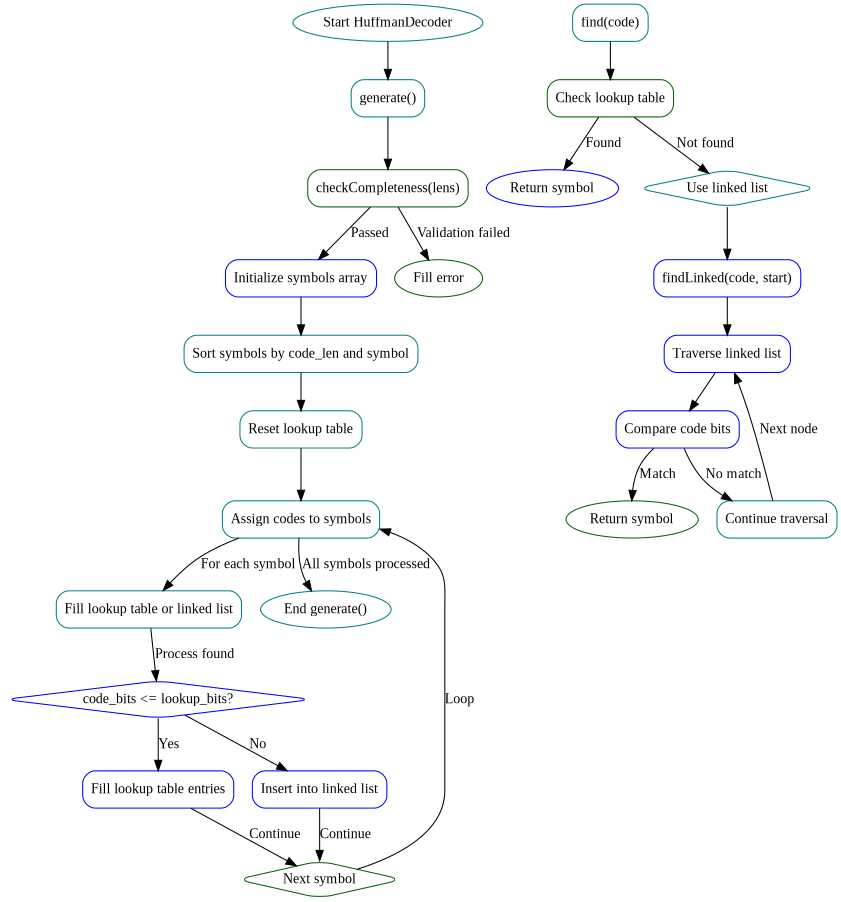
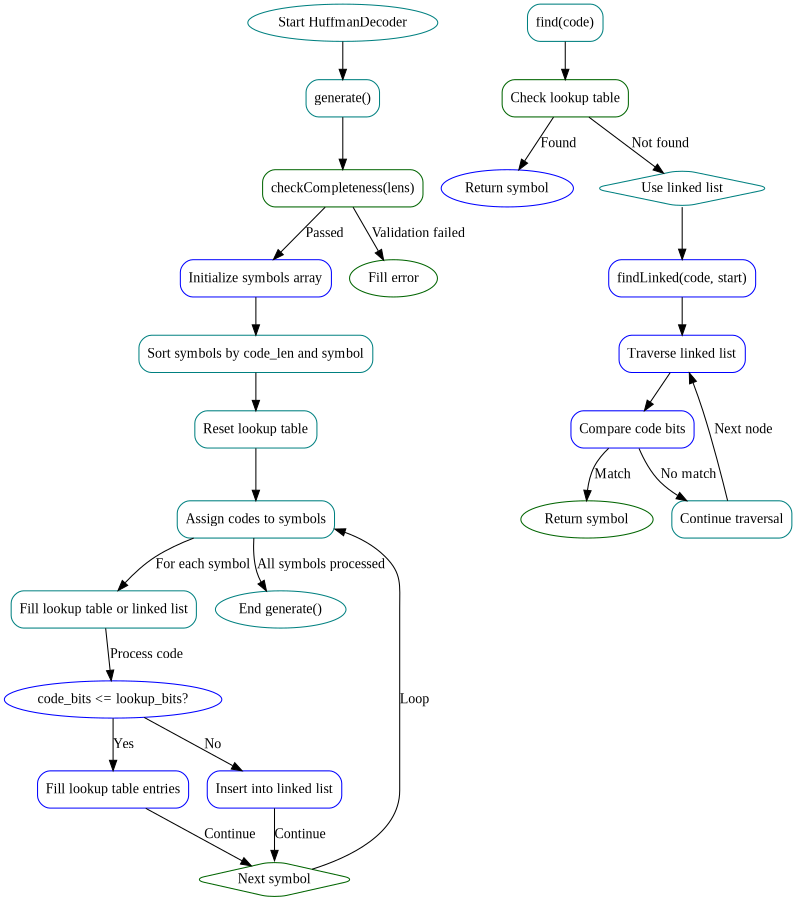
edge "Fill lookup table or linked list" -> "code_bits <= lookup_bits?": label "Process found" -> "Process code"
node "code_bits <= lookup_bits?": shape diamond -> ellipse
